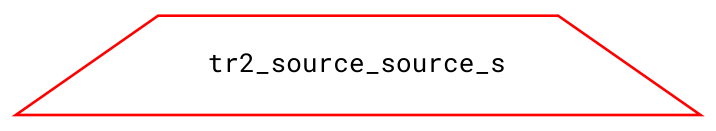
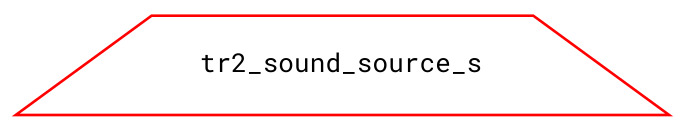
node "tr2_source_source_s": label "tr2_source_source_s" -> "tr2_sound_source_s"
